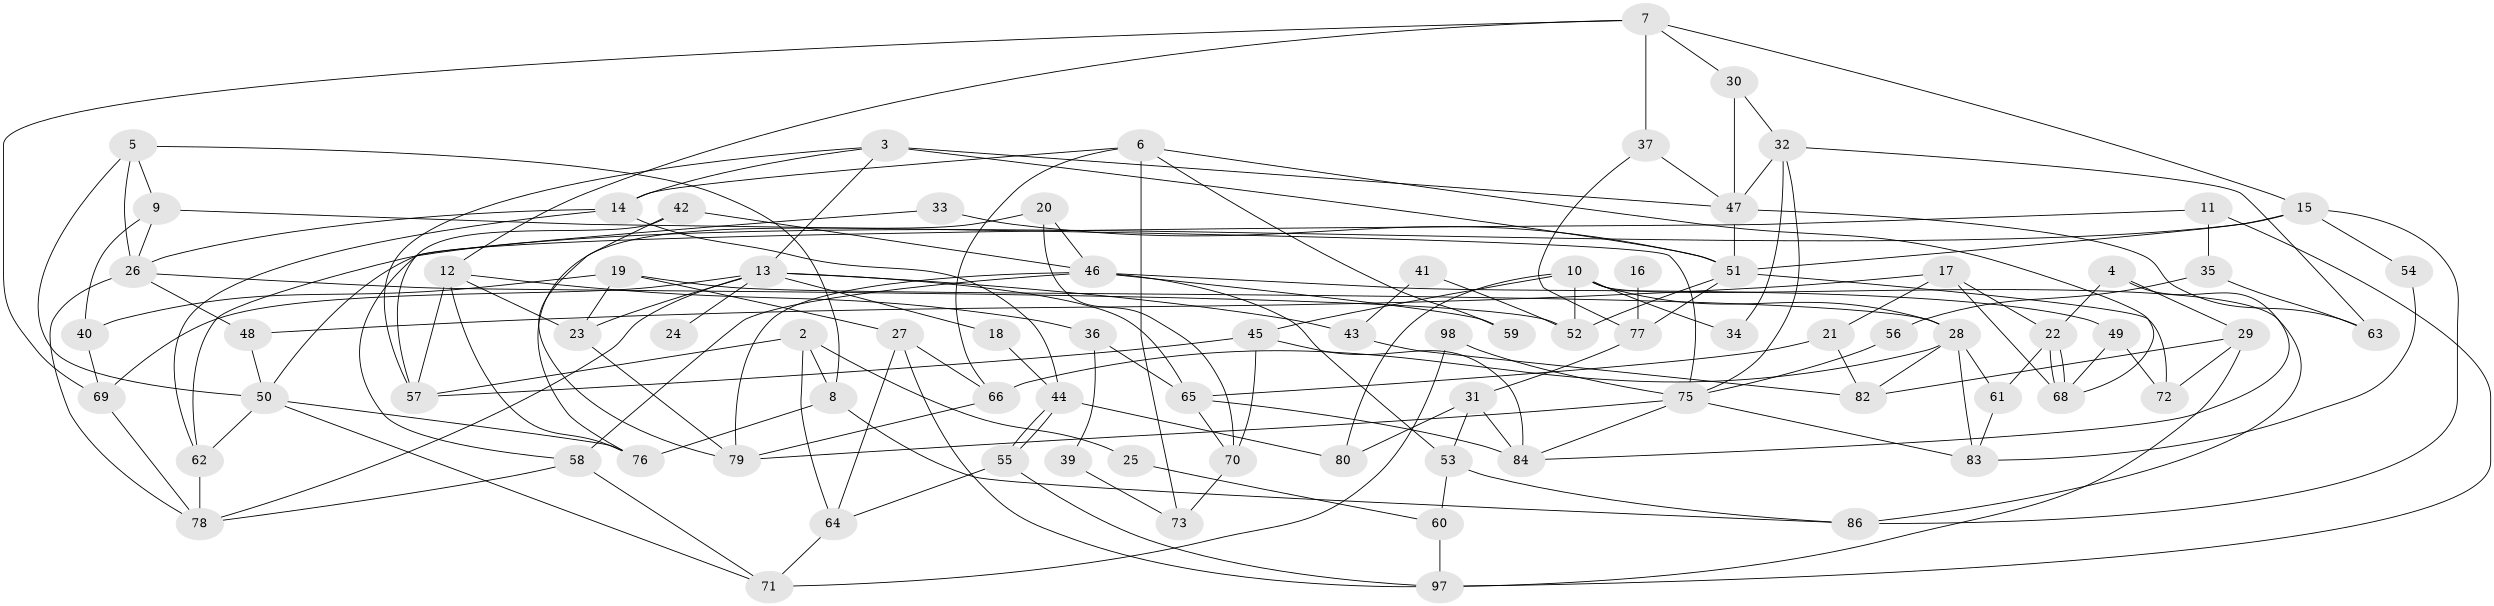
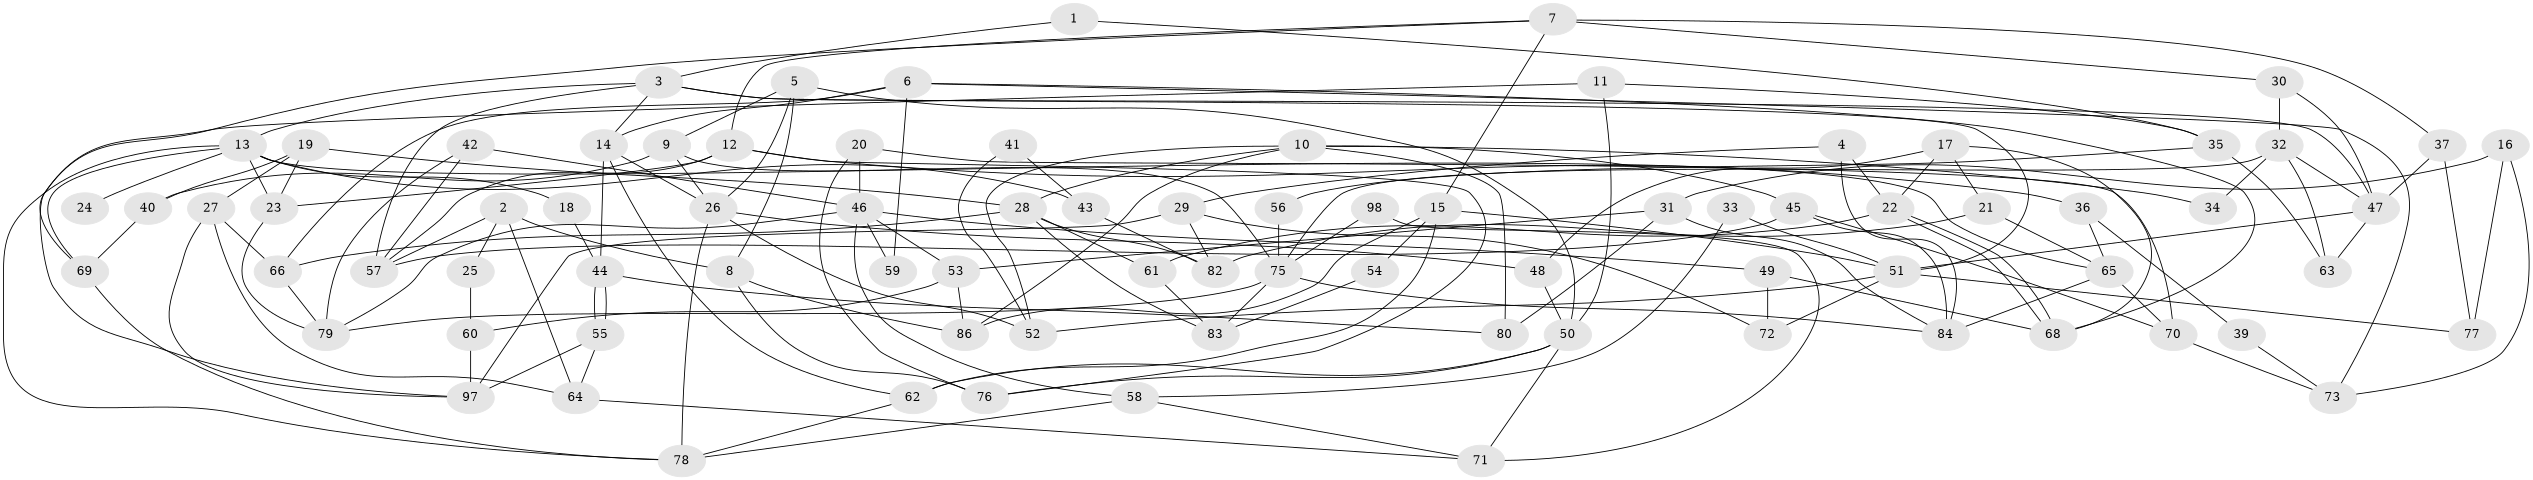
node "1": added
edge "16" -- "73": added
edge "77" -- "31": now "16" -- "31"
